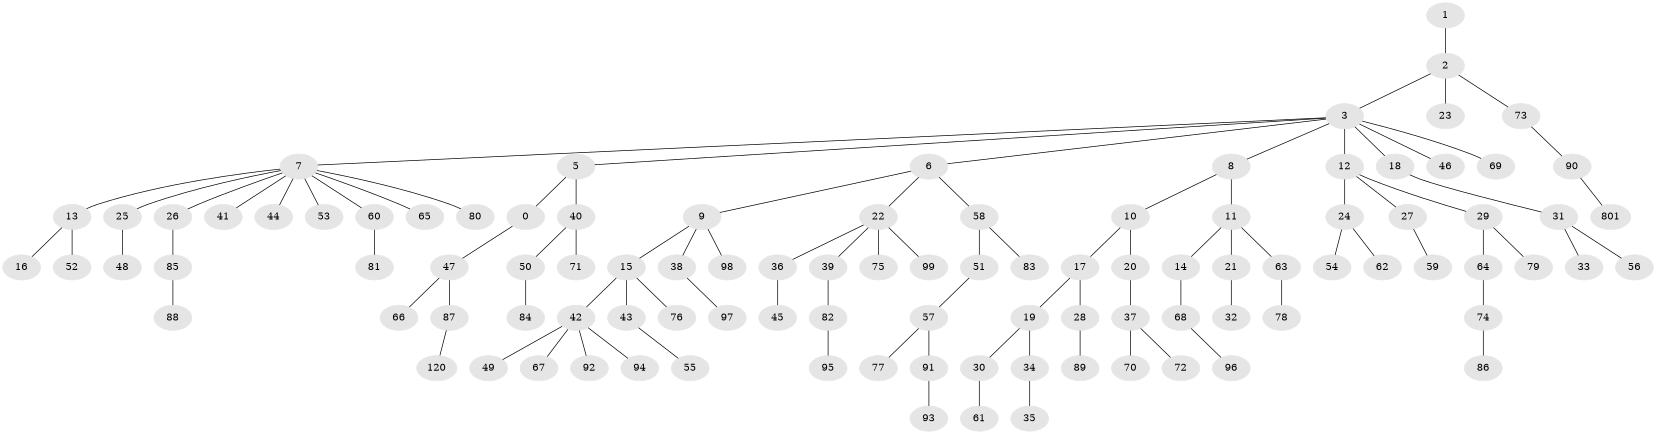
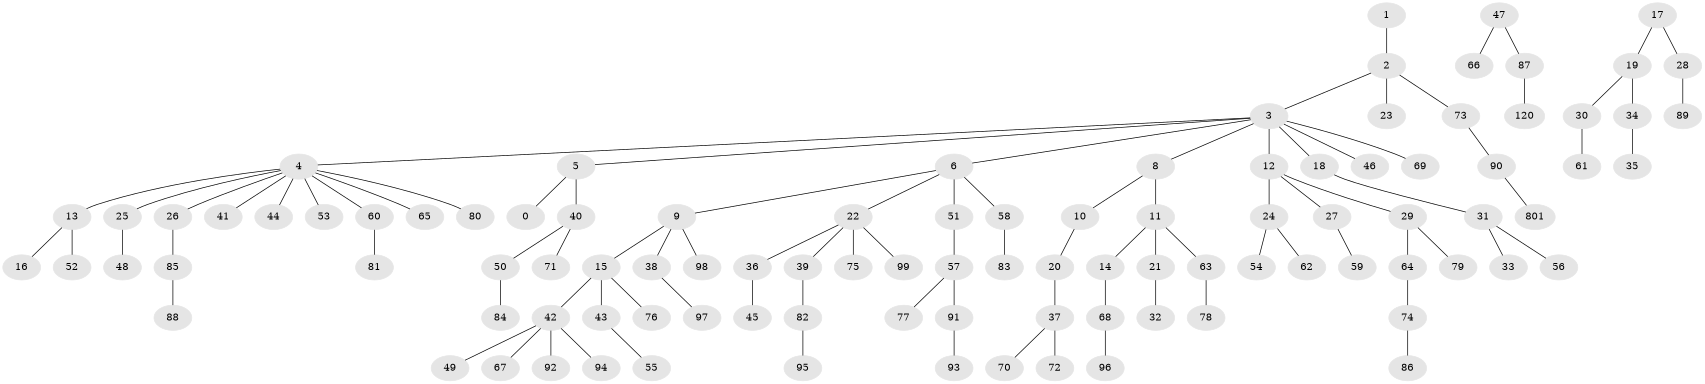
node "7": label "7" -> "4"
edge "0" -- "47": removed
edge "58" -- "51": now "6" -- "51"
edge "10" -- "17": removed
